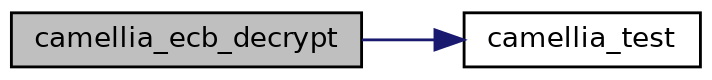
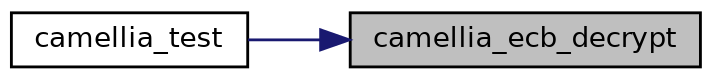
edge "camellia_ecb_decrypt" -> "camellia_test": reversed
